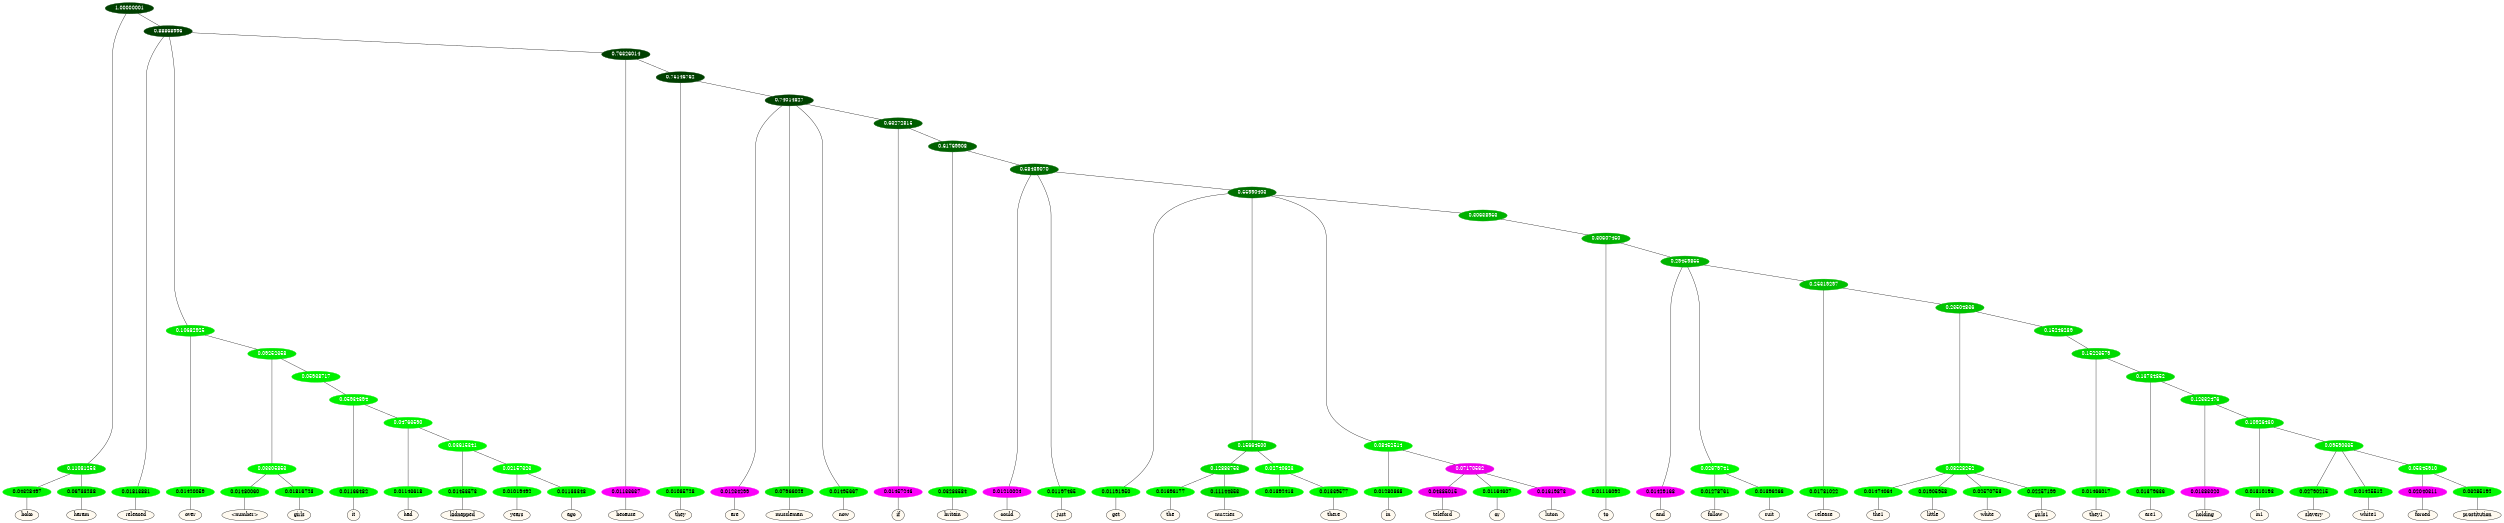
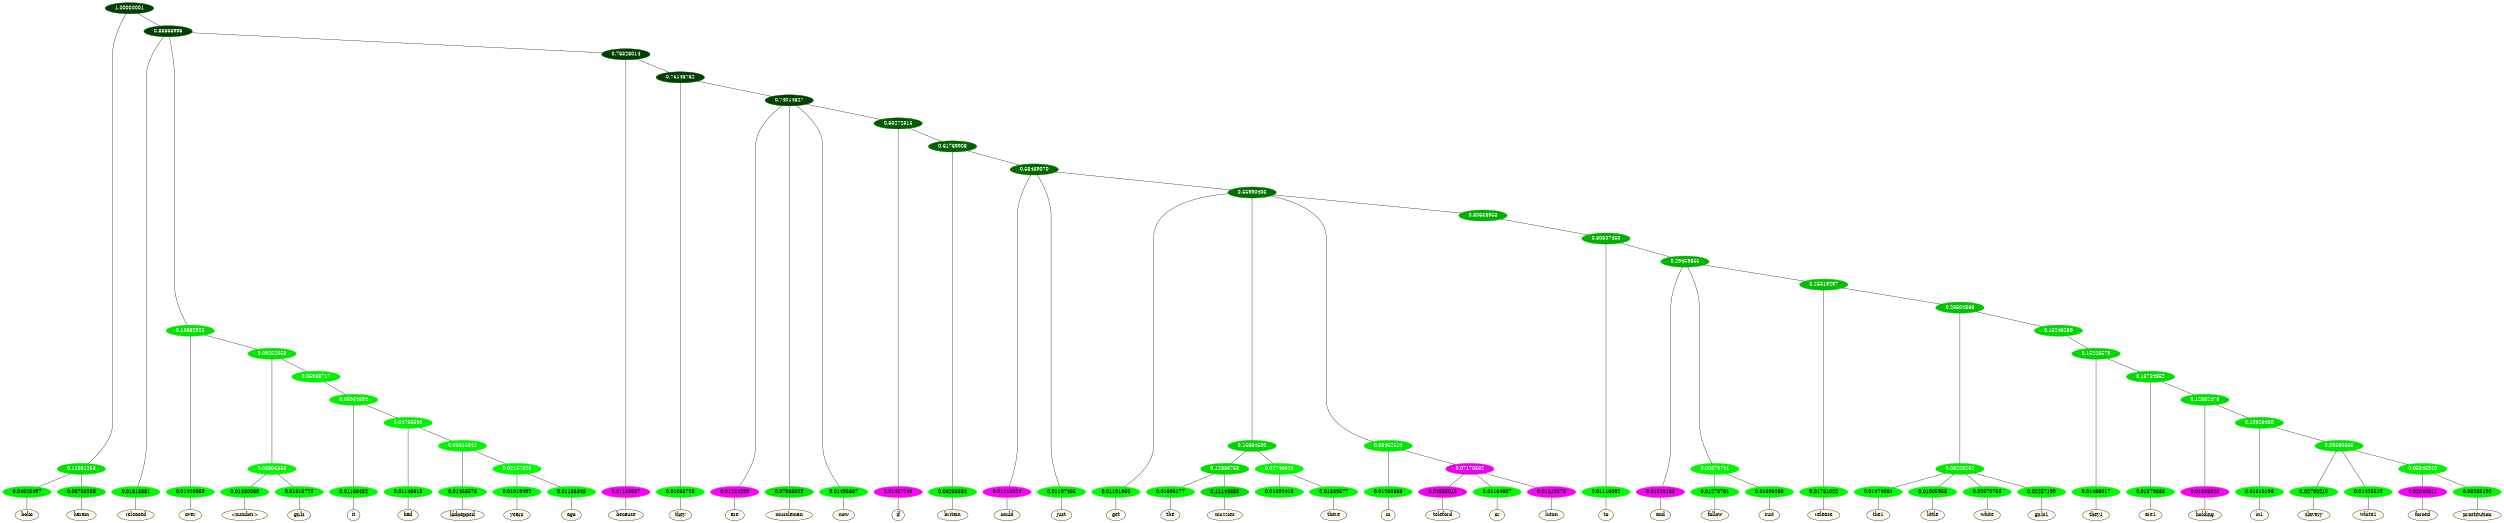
node "0.01429168": label "0.01429168" -> "0.01529168"
